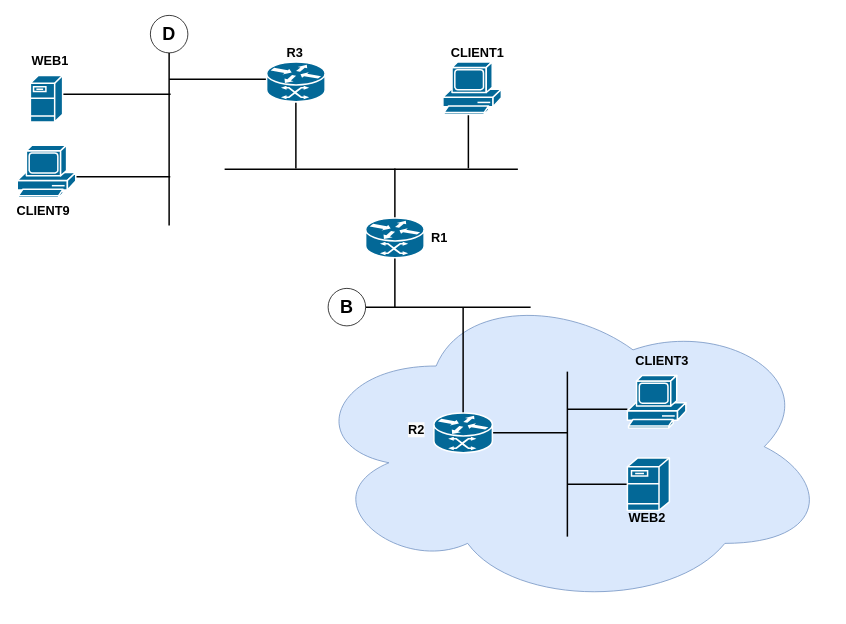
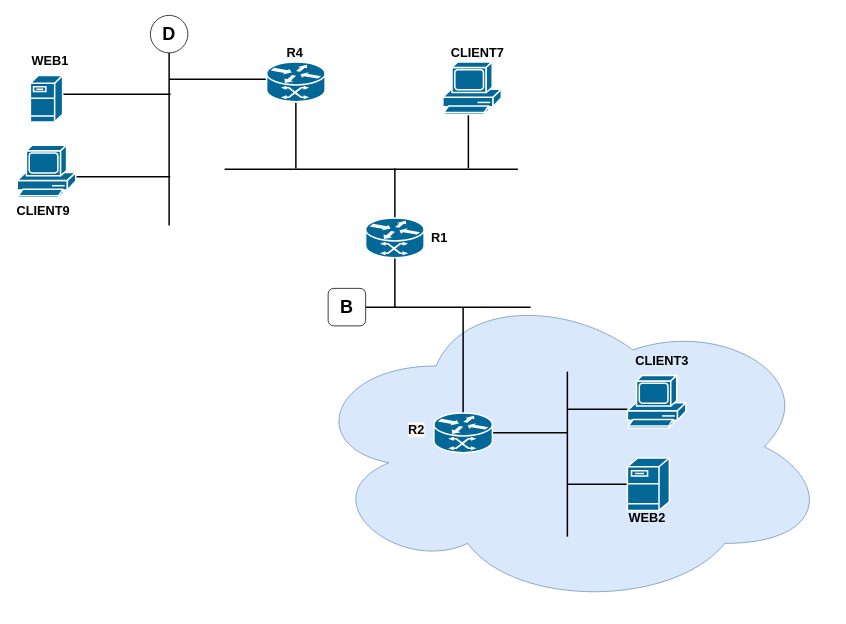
node "R3": label "R3" -> "R4"
node "CLIENT1": label "CLIENT1" -> "CLIENT7"
node "B": shape ellipse -> rounded rectangle
